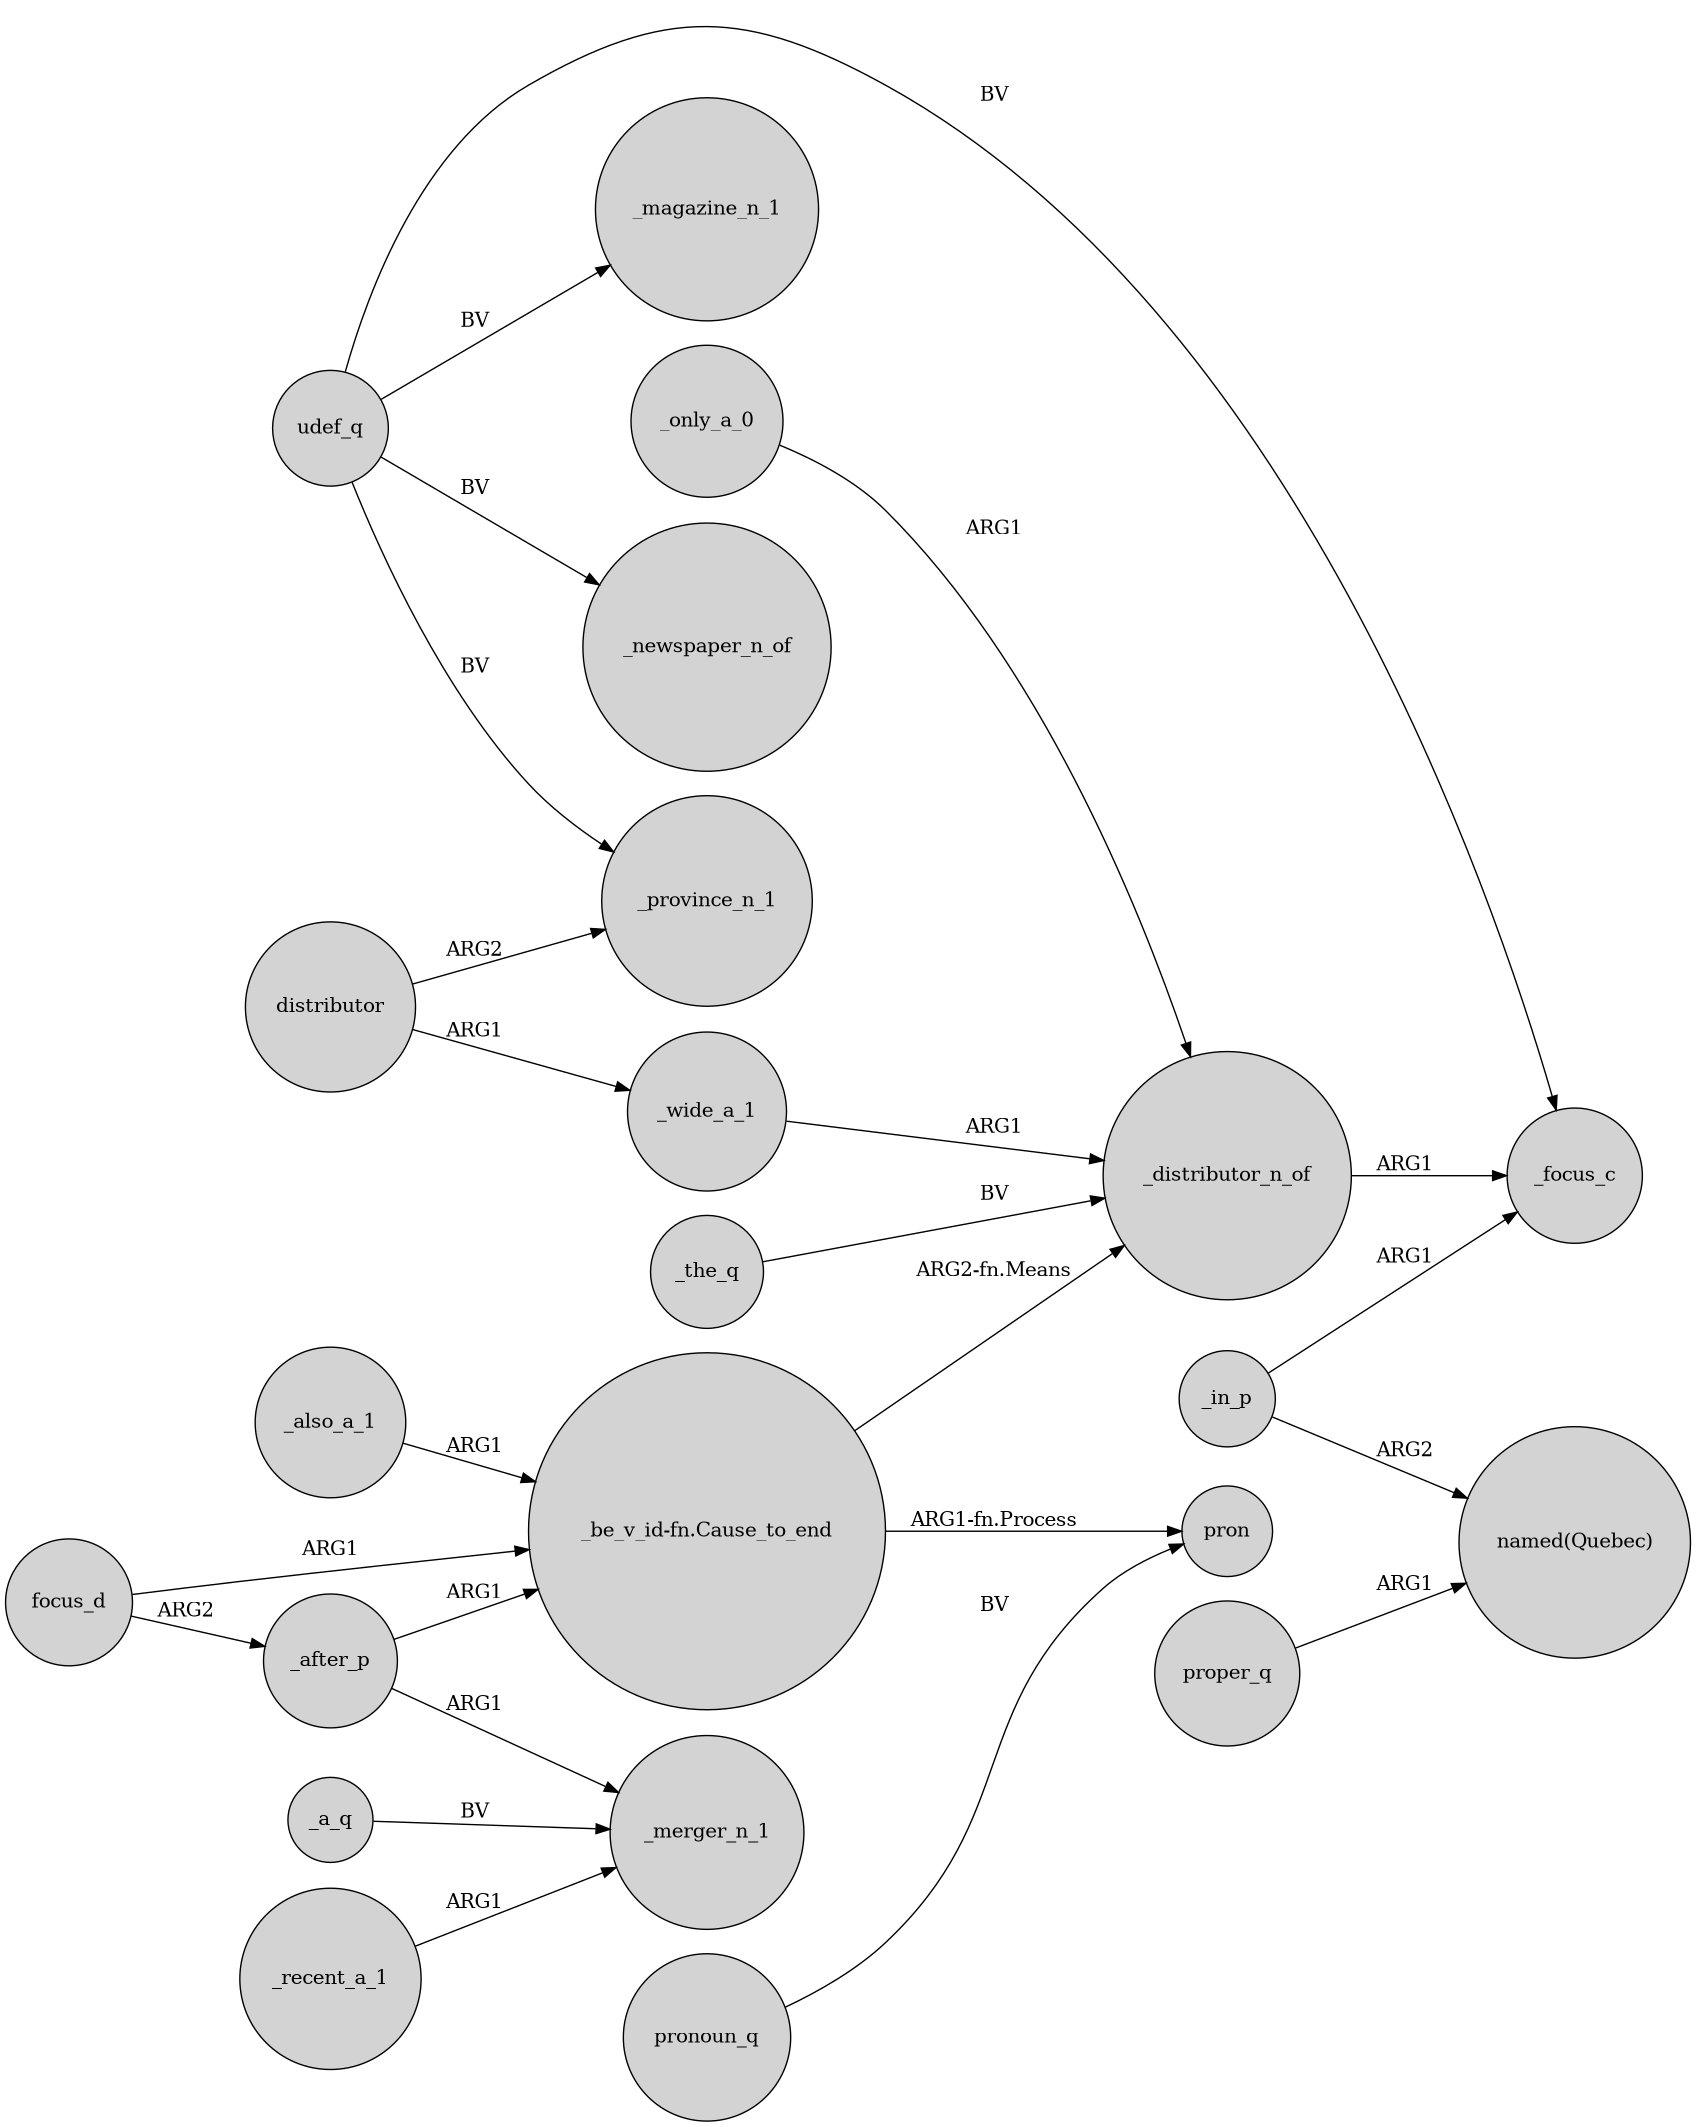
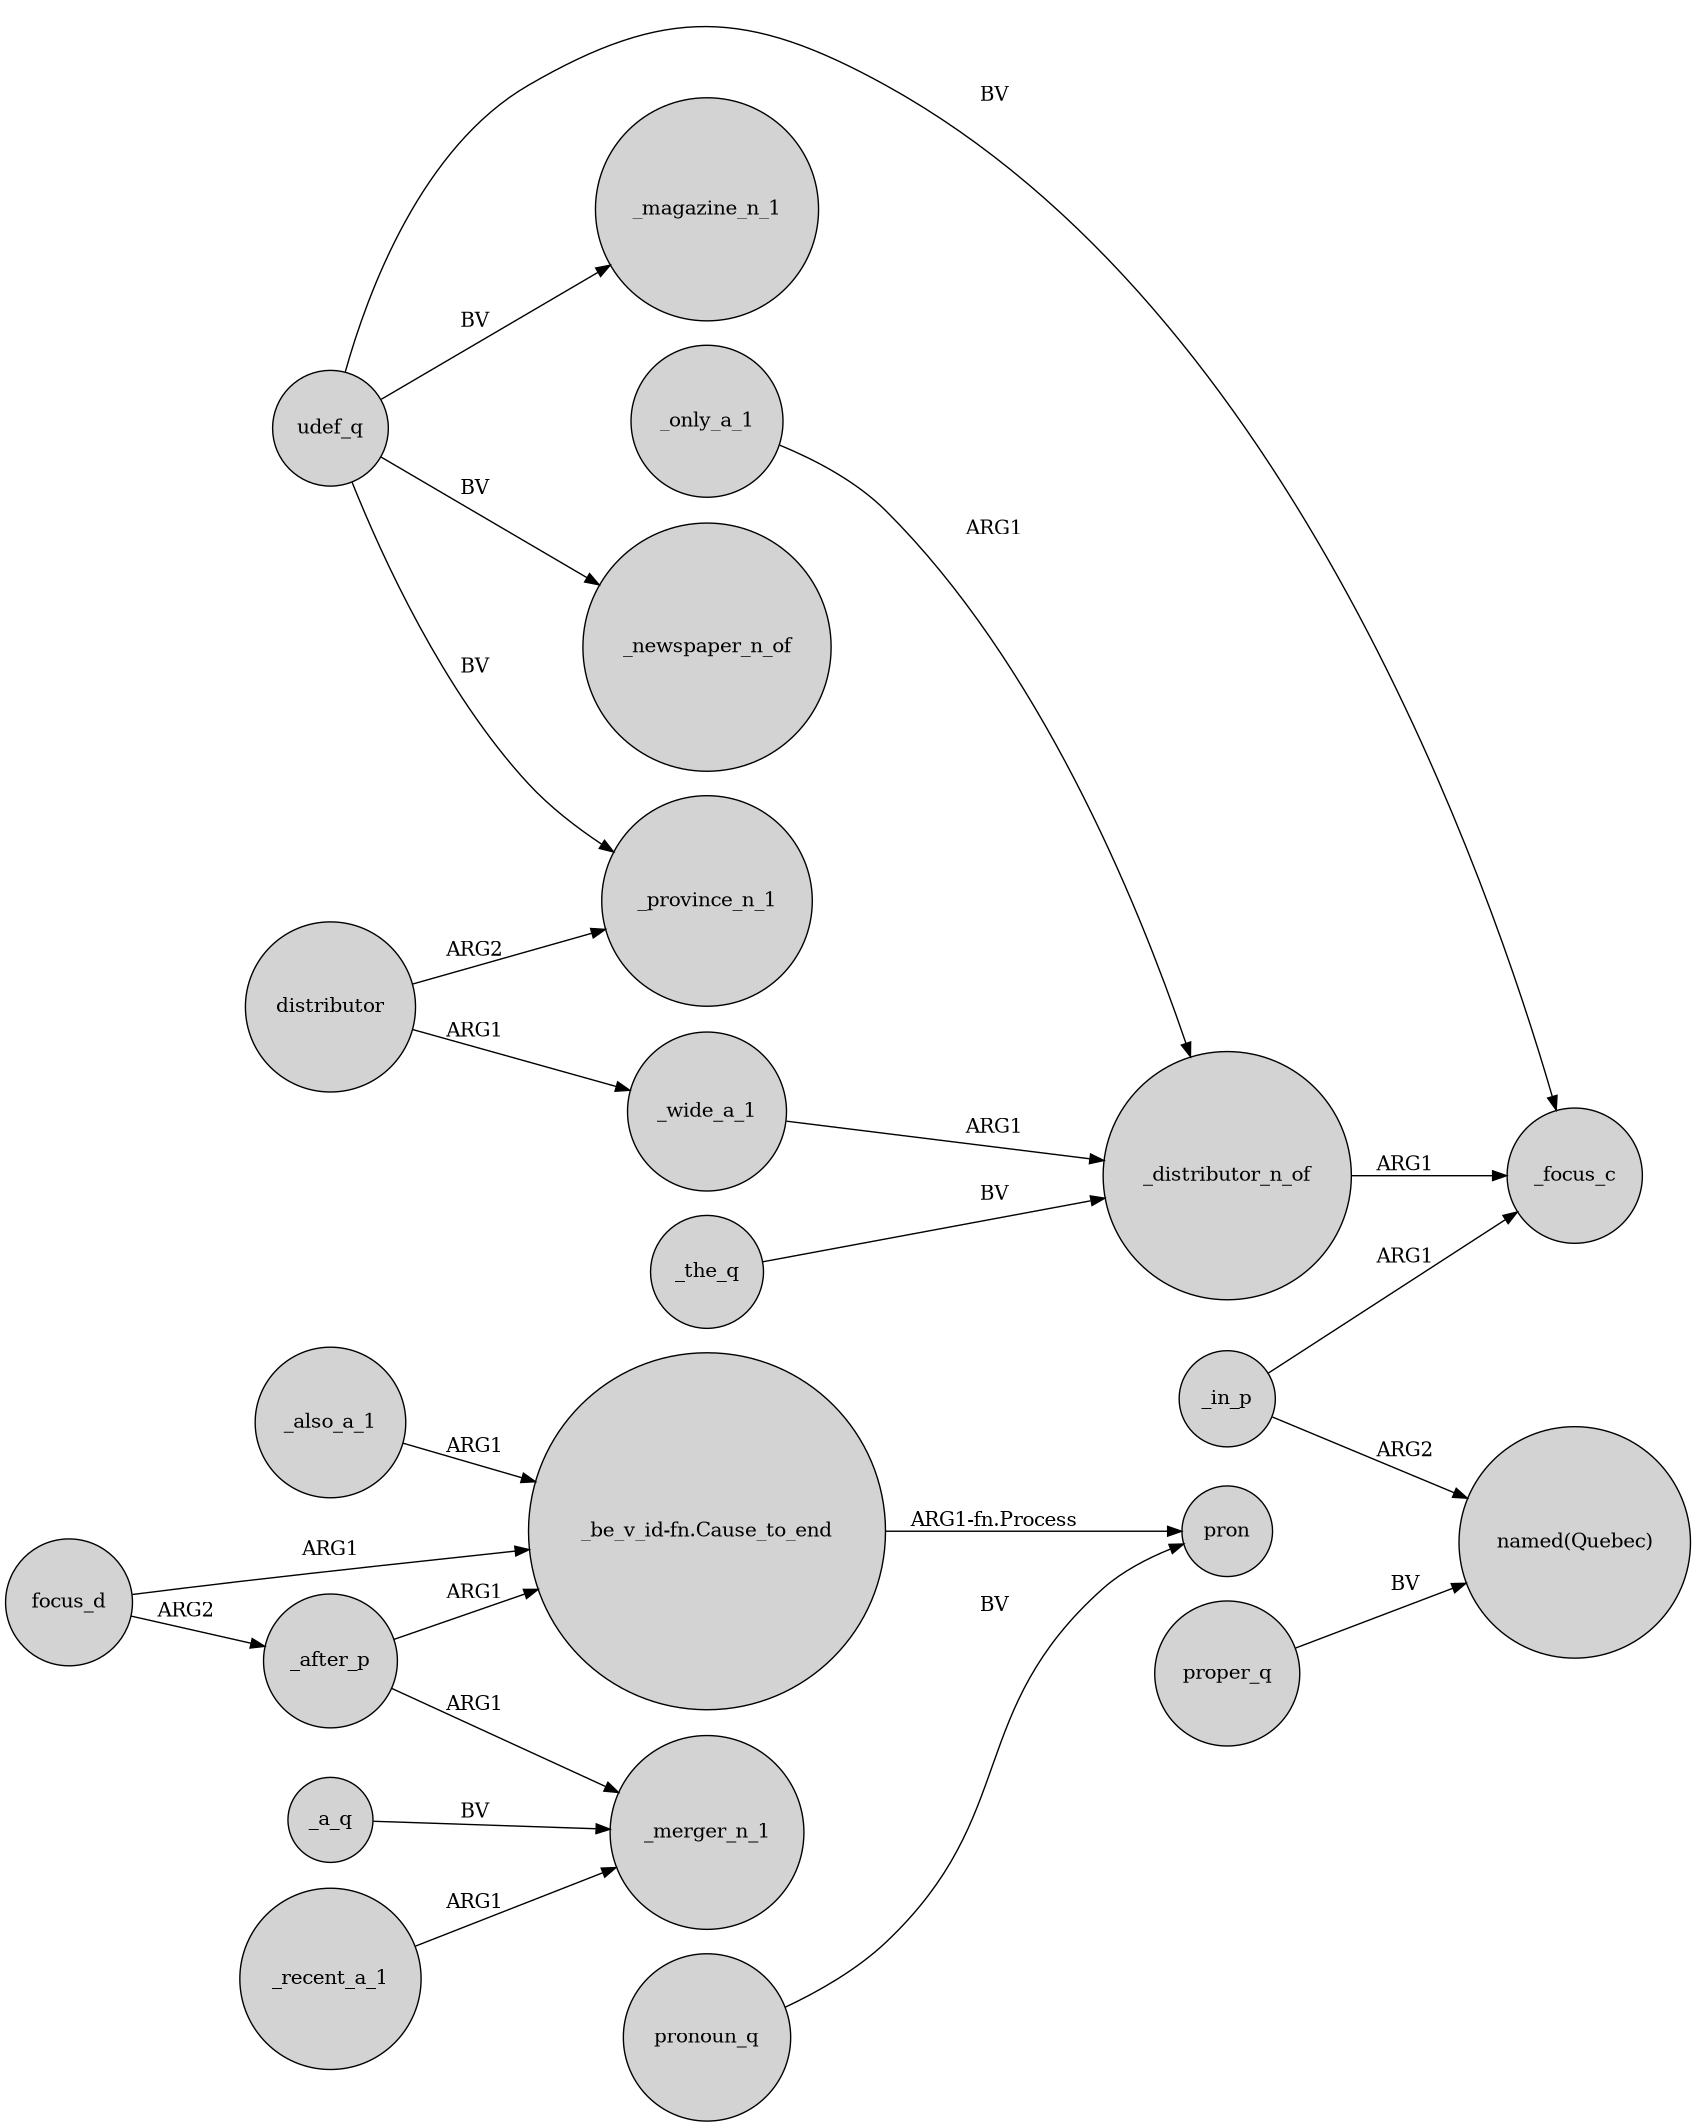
node "_only_a_0": label "_only_a_0" -> "_only_a_1"
edge "_be_v_id-fn.Cause_to_end" -> "_distributor_n_of": removed, label "ARG2-fn.Means"
edge "proper_q" -> "named(Quebec)": label "ARG1" -> "BV"
